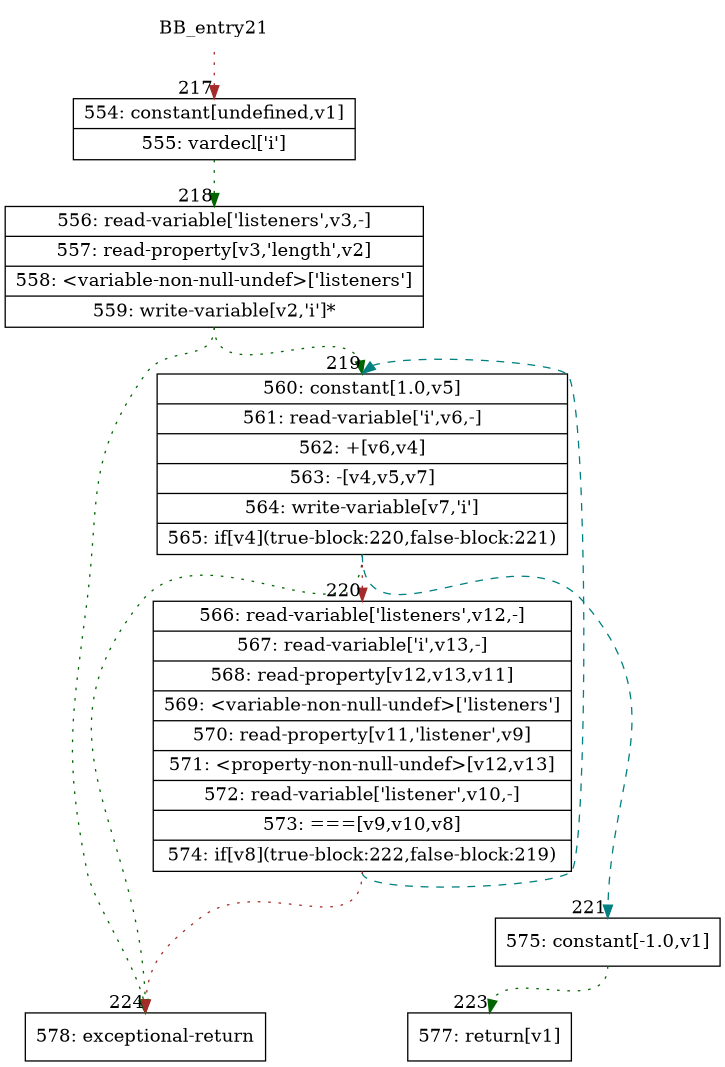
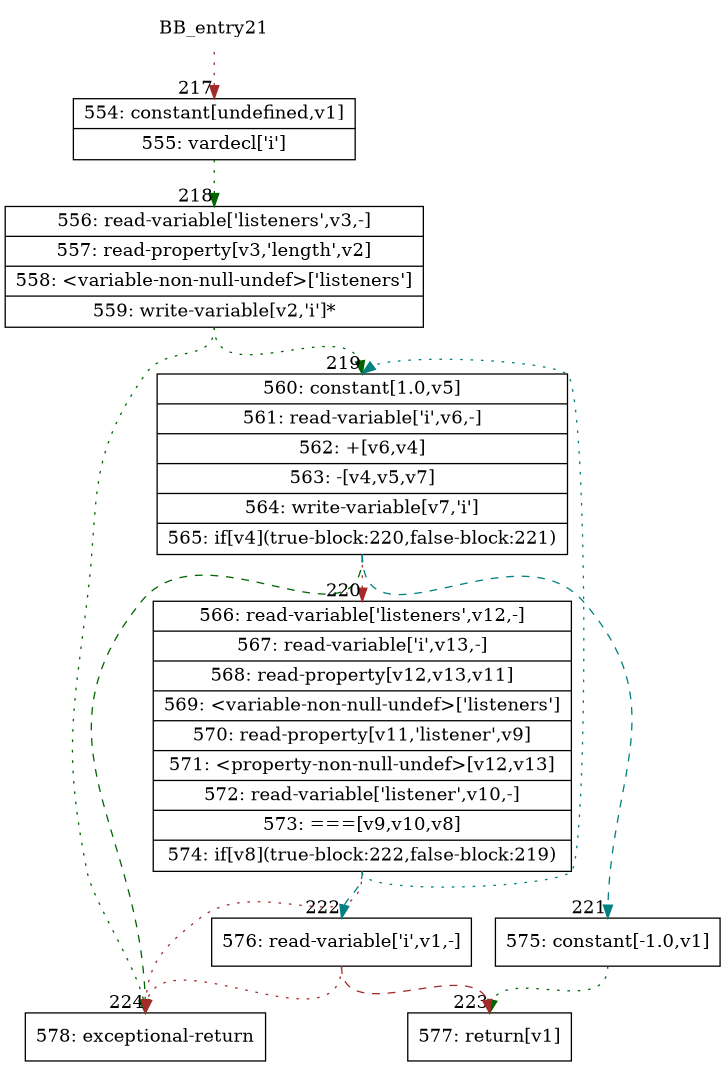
edge "566: read-variable['listeners',v12,-]" -> "560: constant[1.0,v5]": style dashed -> dotted
edge "560: constant[1.0,v5]" -> "578: exceptional-return": style dotted -> dashed
node "576: read-variable['i',v1,-]": added
